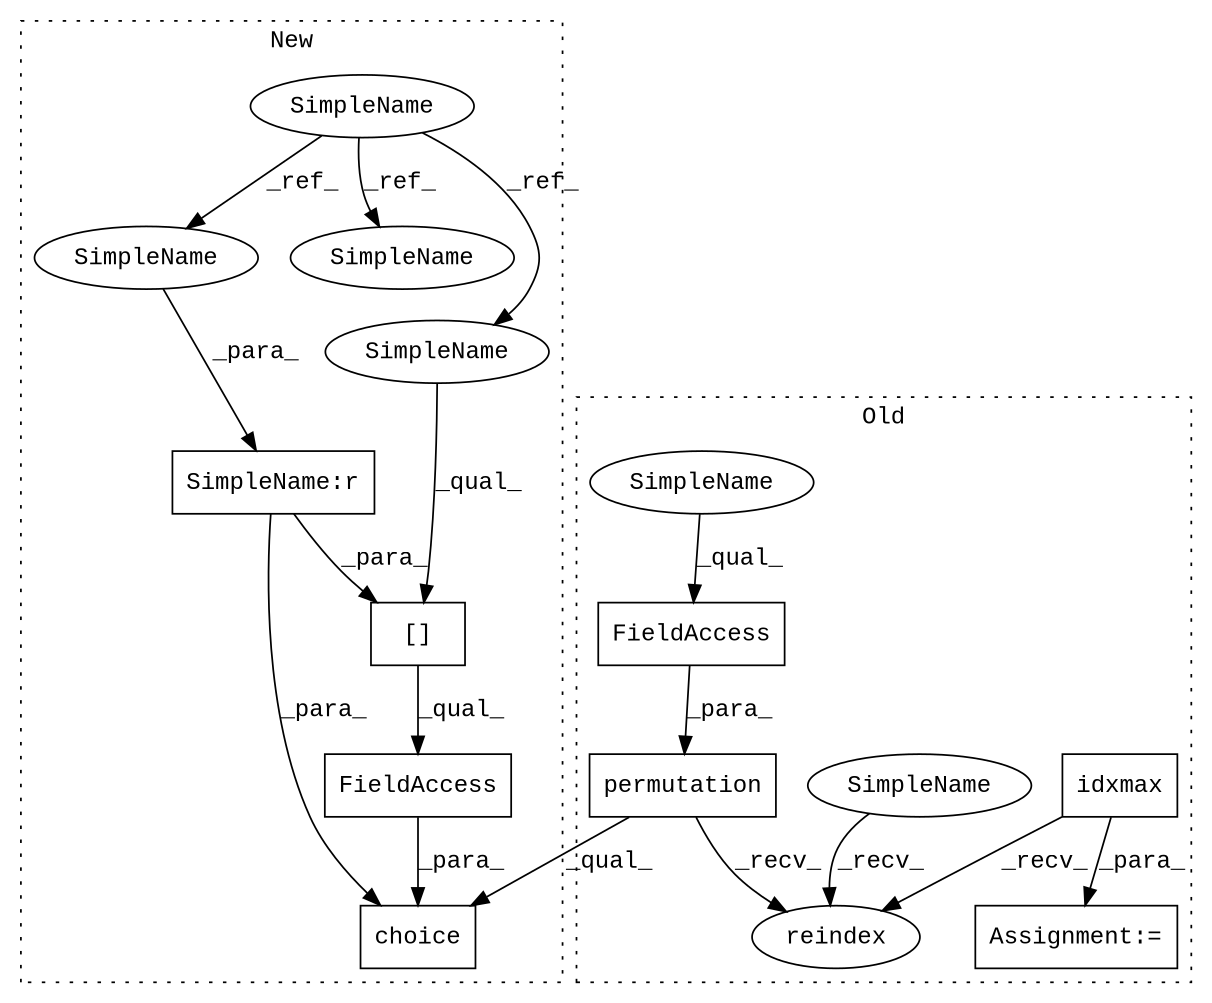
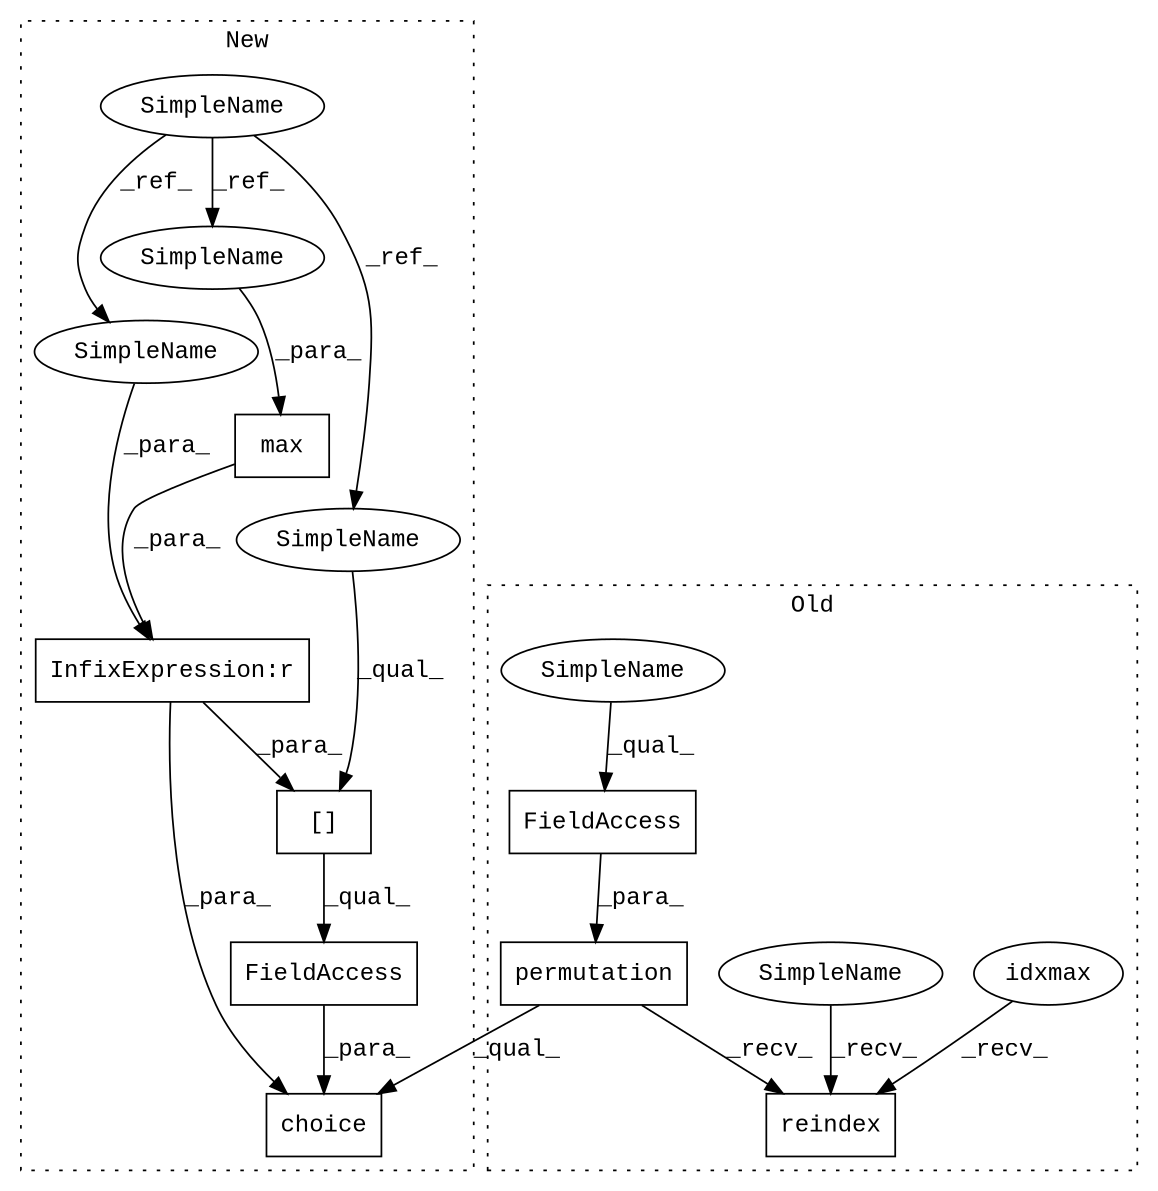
node "max": added
node "SimpleName:r": label "SimpleName:r" -> "InfixExpression:r"
node "idxmax": shape box -> ellipse
node "reindex": shape ellipse -> box
node "Assignment:=": removed
